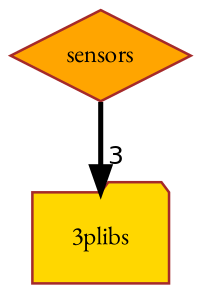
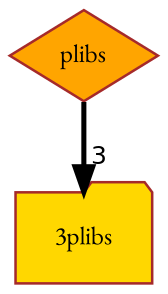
node "sensors": label "sensors" -> "plibs"
